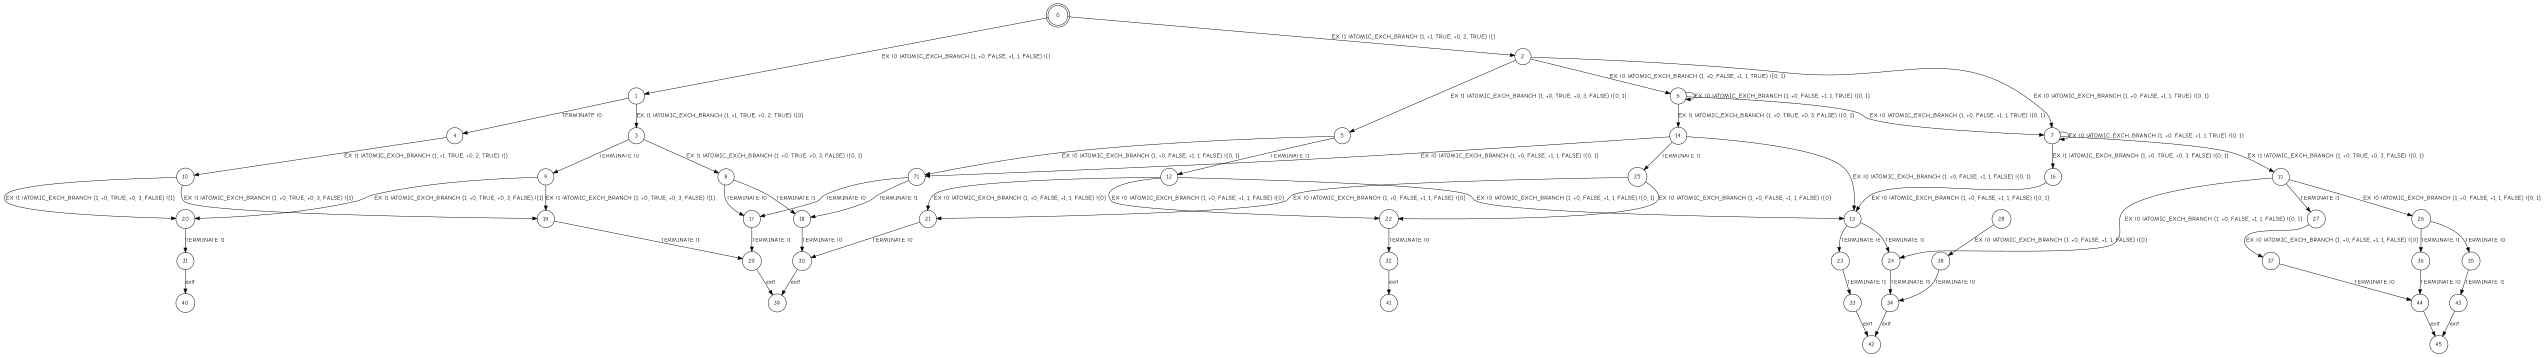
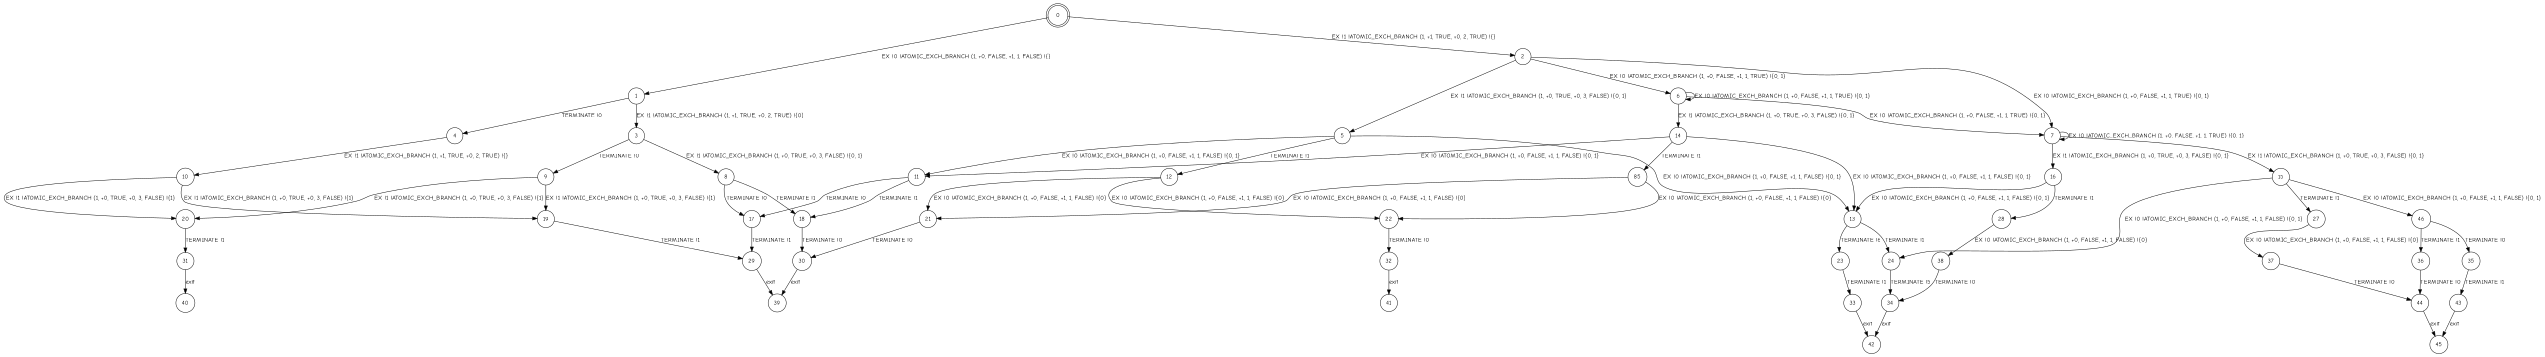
node "71": label "71" -> "11"
node "25": label "25" -> "85"
edge "12" -> "13": now "5" -> "13"
edge "16" -> "28": added, label "TERMINATE !1"
node "26": label "26" -> "46"
